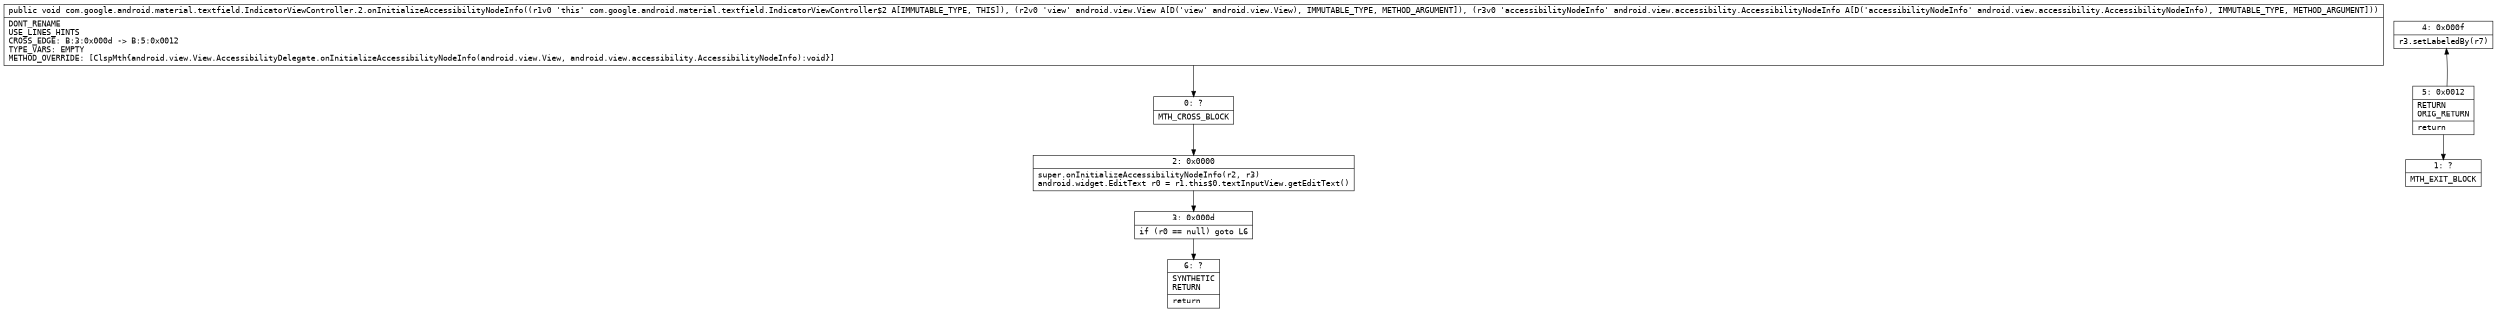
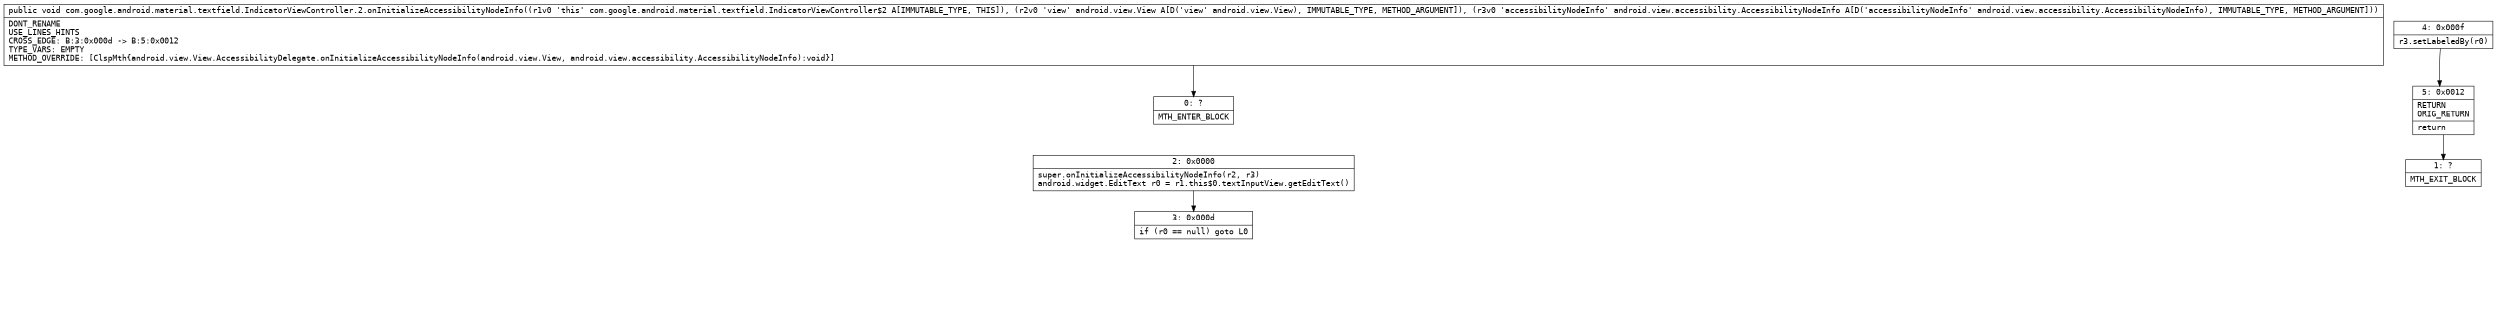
node "4: 0x000f": text "r3.setLabeledBy(r7)" -> "r3.setLabeledBy(r0)"
edge "5: 0x0012" -> "4: 0x000f": reversed
node "0: ?": text "MTH_CROSS_BLOCK" -> "MTH_ENTER_BLOCK"
edge "0: ?" -> "2: 0x0000": removed
node "3: 0x000d": text "if (r0 == null) goto L6" -> "if (r0 == null) goto L0"
node "6: ?": removed
